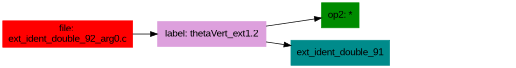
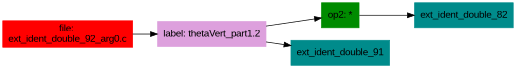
node "ext_ident_double_82": added
node "label: thetaVert_ext1.2": label "label: thetaVert_ext1.2" -> "label: thetaVert_part1.2"
